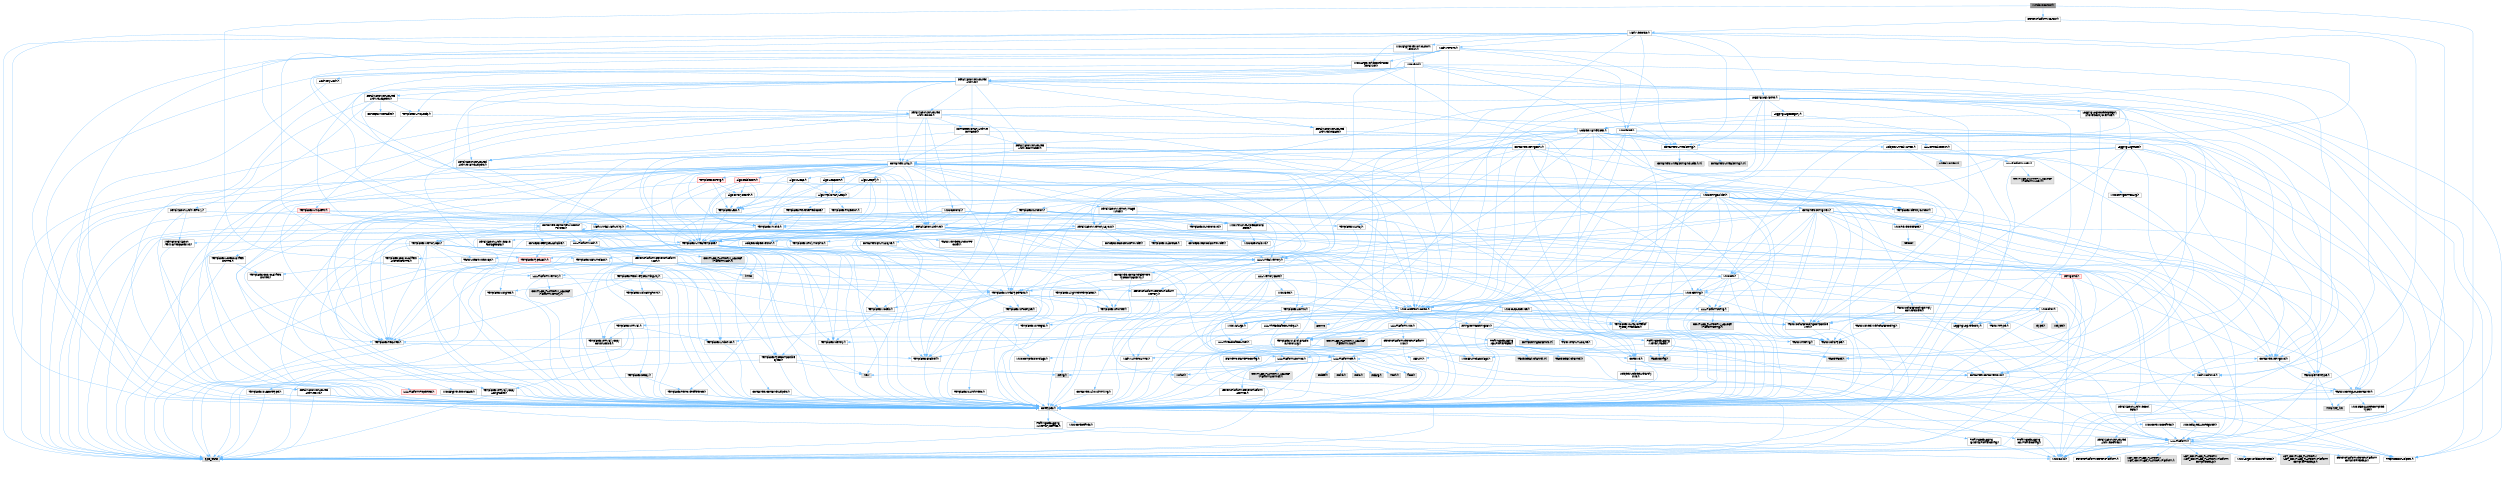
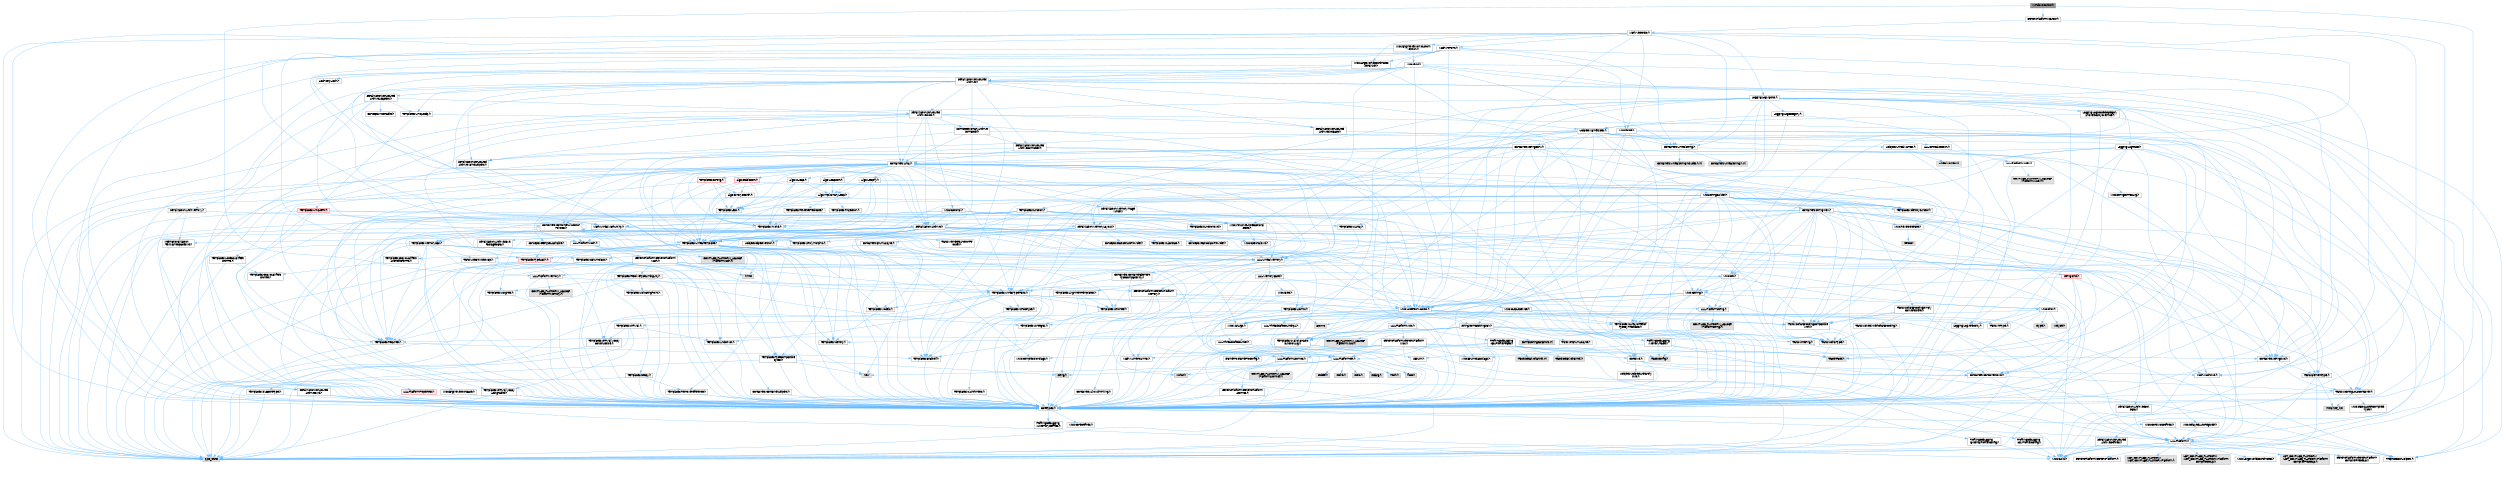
edge "Templates/IsTriviallyCopy Constructible.h" -> "type_traits": added
